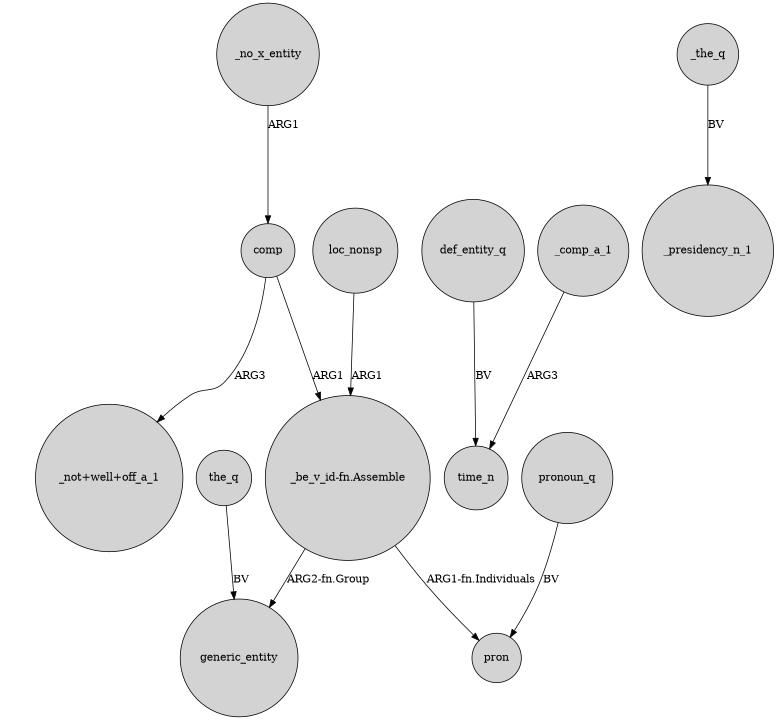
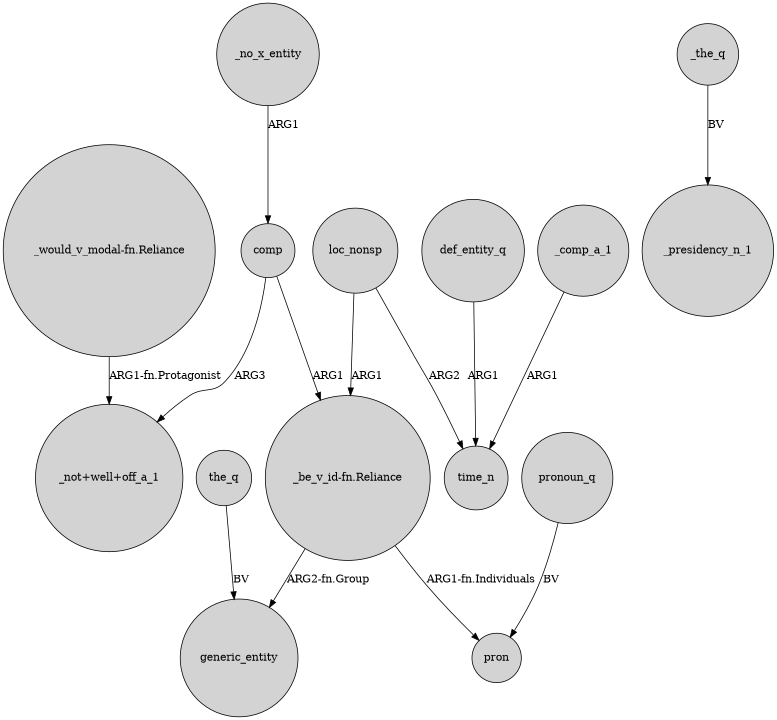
node "_would_v_modal-fn.Reliance": added
edge "loc_nonsp" -> "time_n": added, label "ARG2"
edge "def_entity_q" -> "time_n": label "BV" -> "ARG1"
edge "_comp_a_1" -> "time_n": label "ARG3" -> "ARG1"
node "_be_v_id-fn.Assemble": label "_be_v_id-fn.Assemble" -> "_be_v_id-fn.Reliance"
